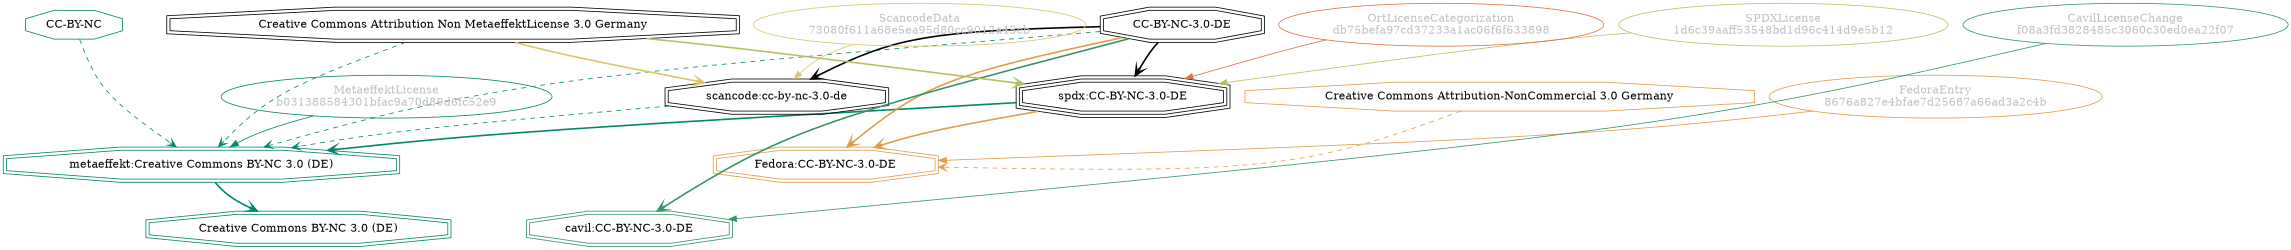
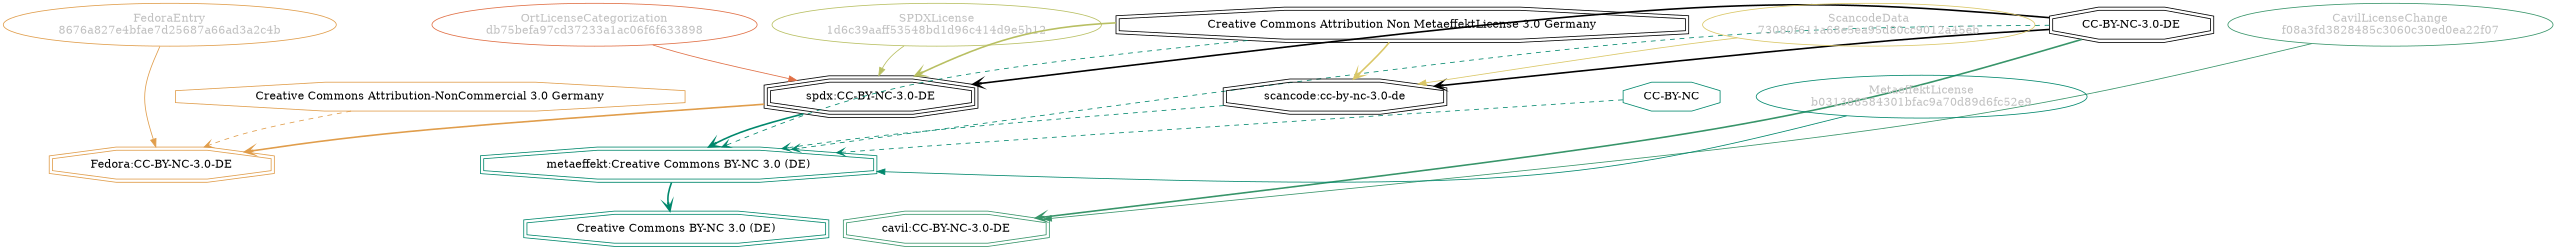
edge "CC-BY-NC-3.0-DE" -> "Fedora:CC-BY-NC-3.0-DE": removed
